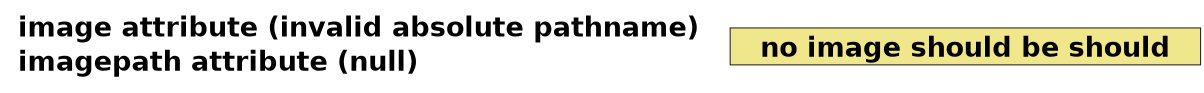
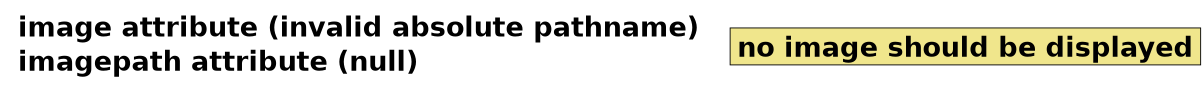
node "no image should be should": label "no image should be should" -> "no image should be displayed"
